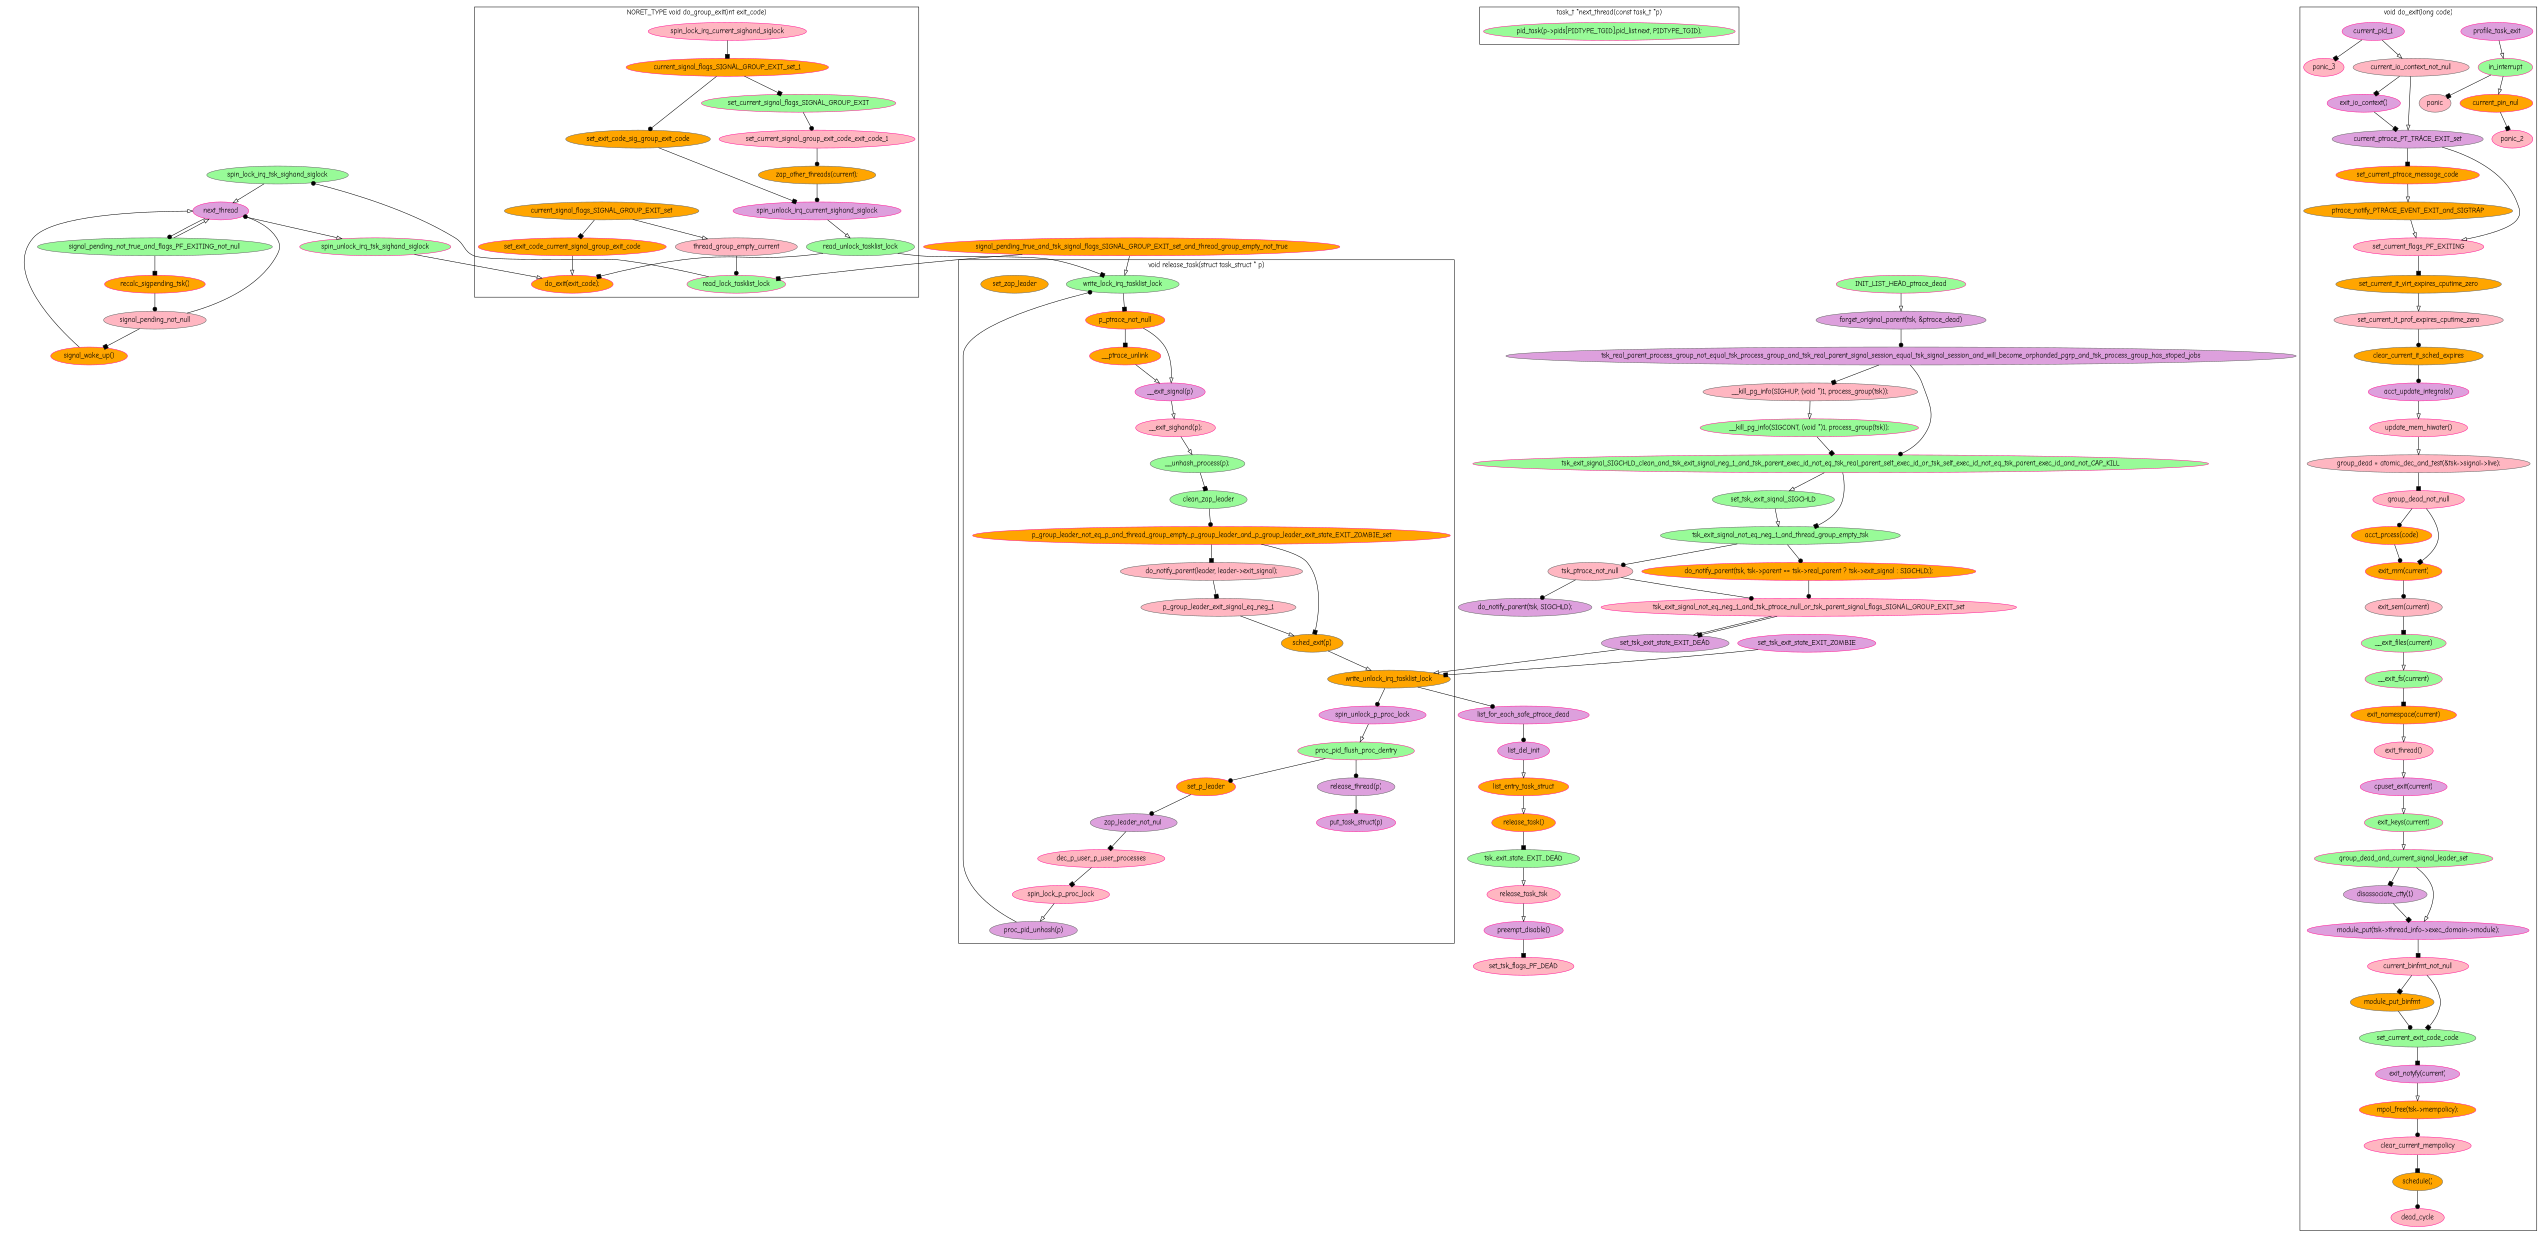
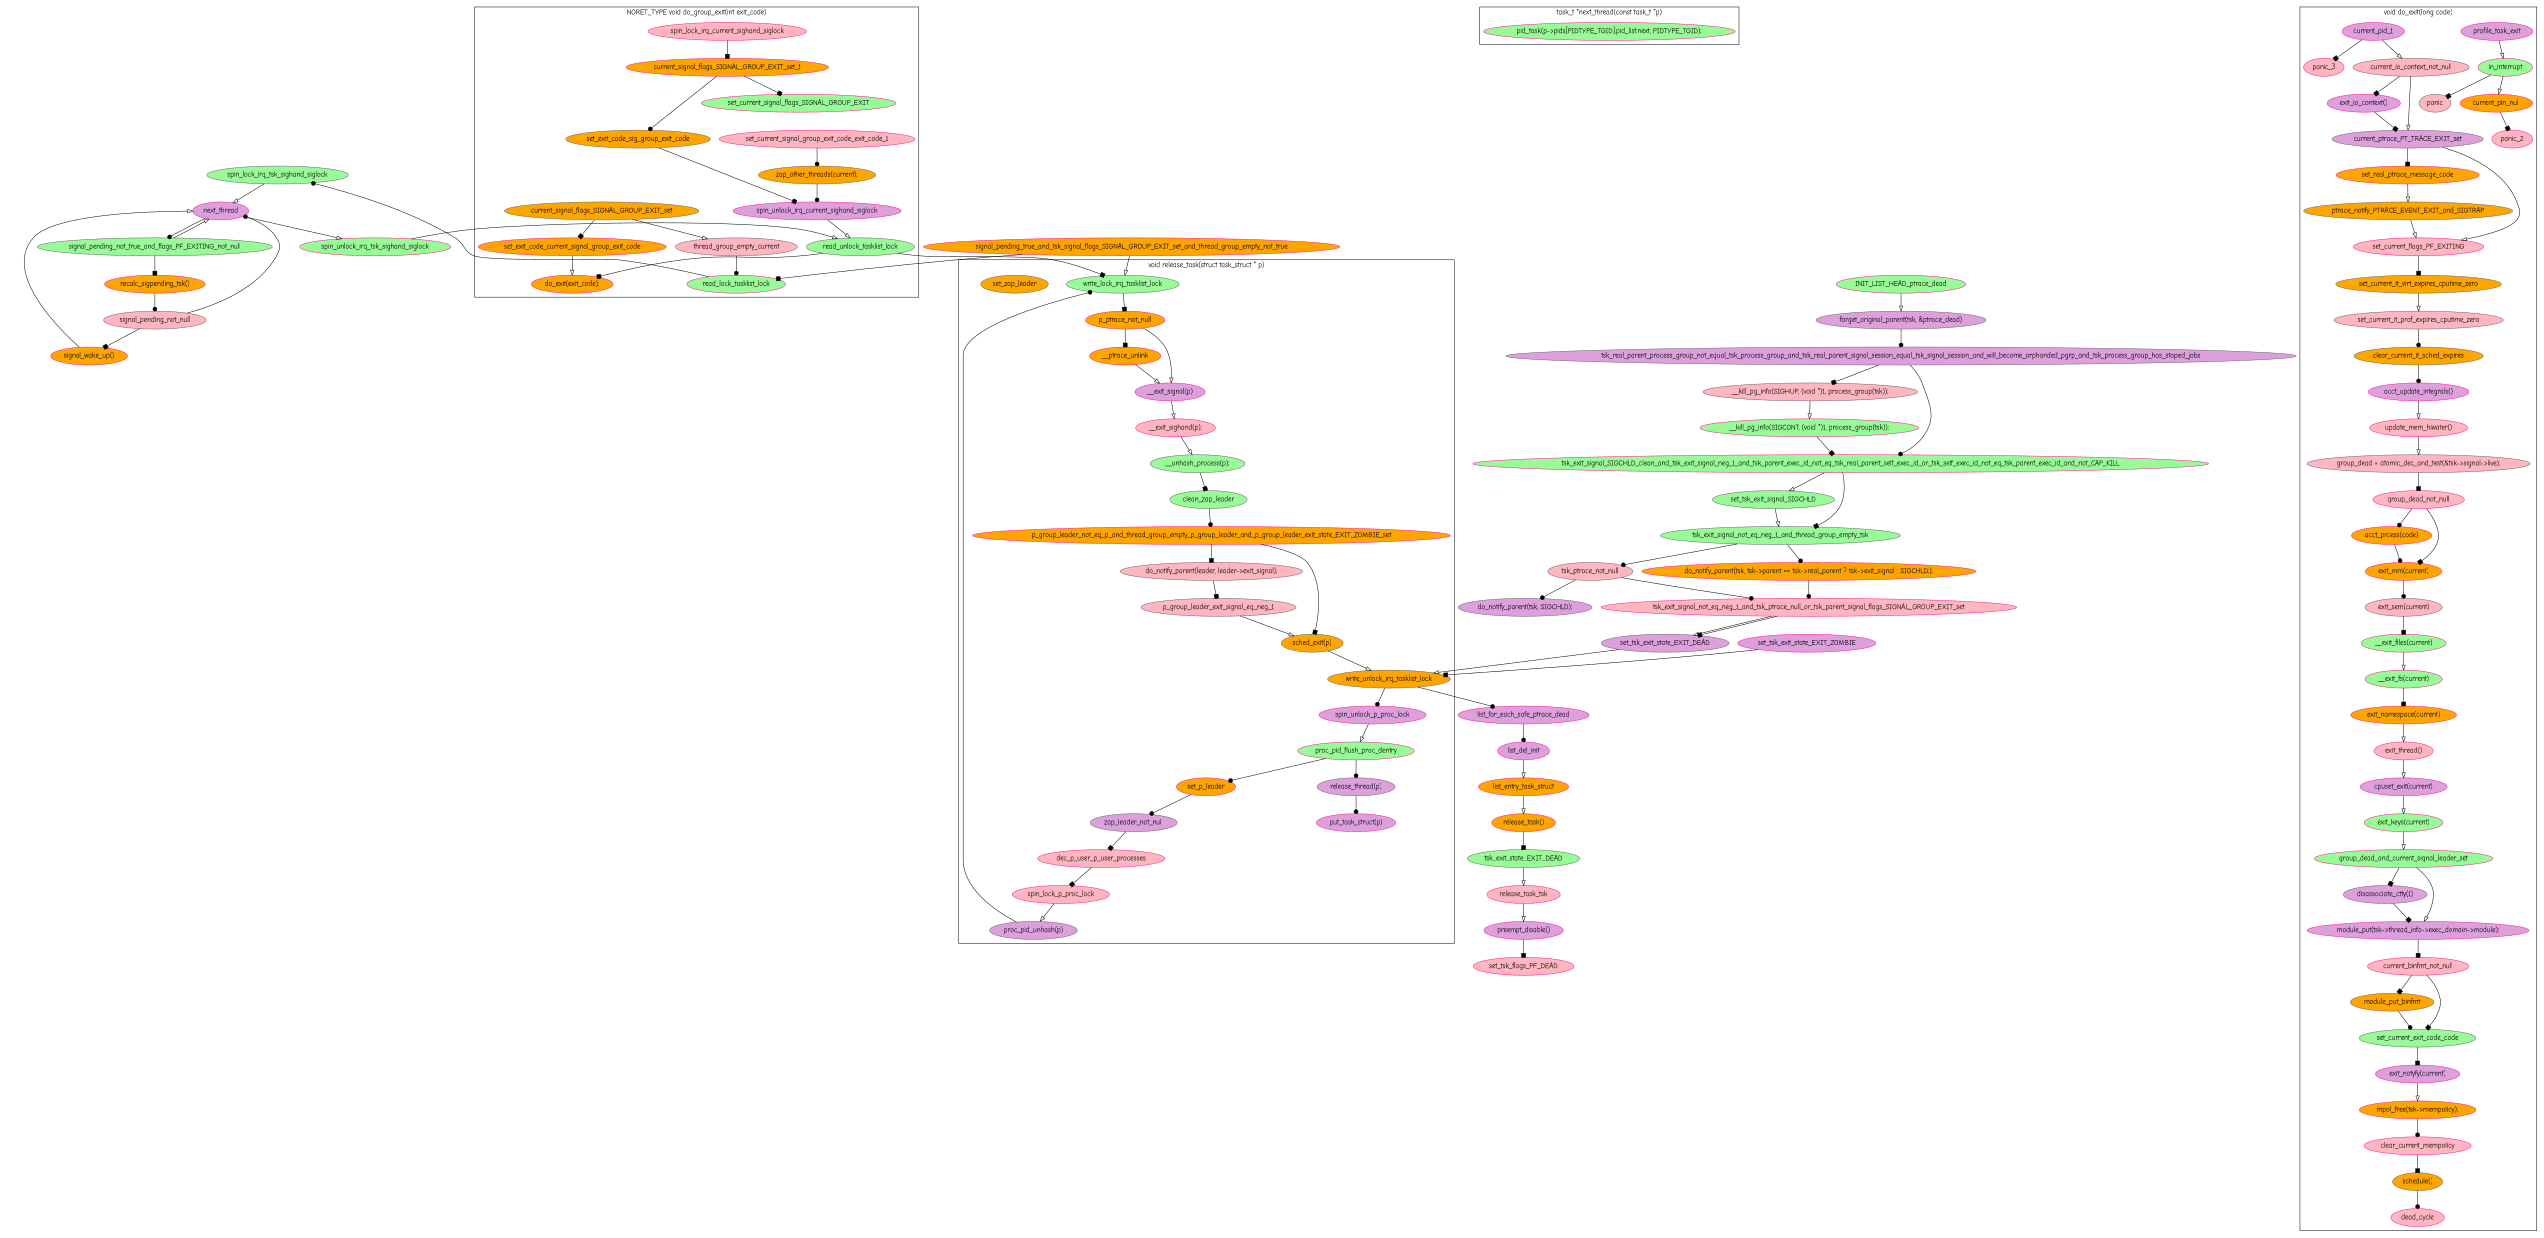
edge "set_current_signal_flags_SIGNAL_GROUP_EXIT" -> "set_current_signal_group_exit_code_exit_code_1": removed
node "set_current_ptrace_message_code": label "set_current_ptrace_message_code" -> "set_real_ptrace_message_code"
edge "spin_unlock_irq_tsk_sighand_siglock" -> "do_exit(exit_code);": now "spin_unlock_irq_tsk_sighand_siglock" -> "read_unlock_tasklist_lock"
